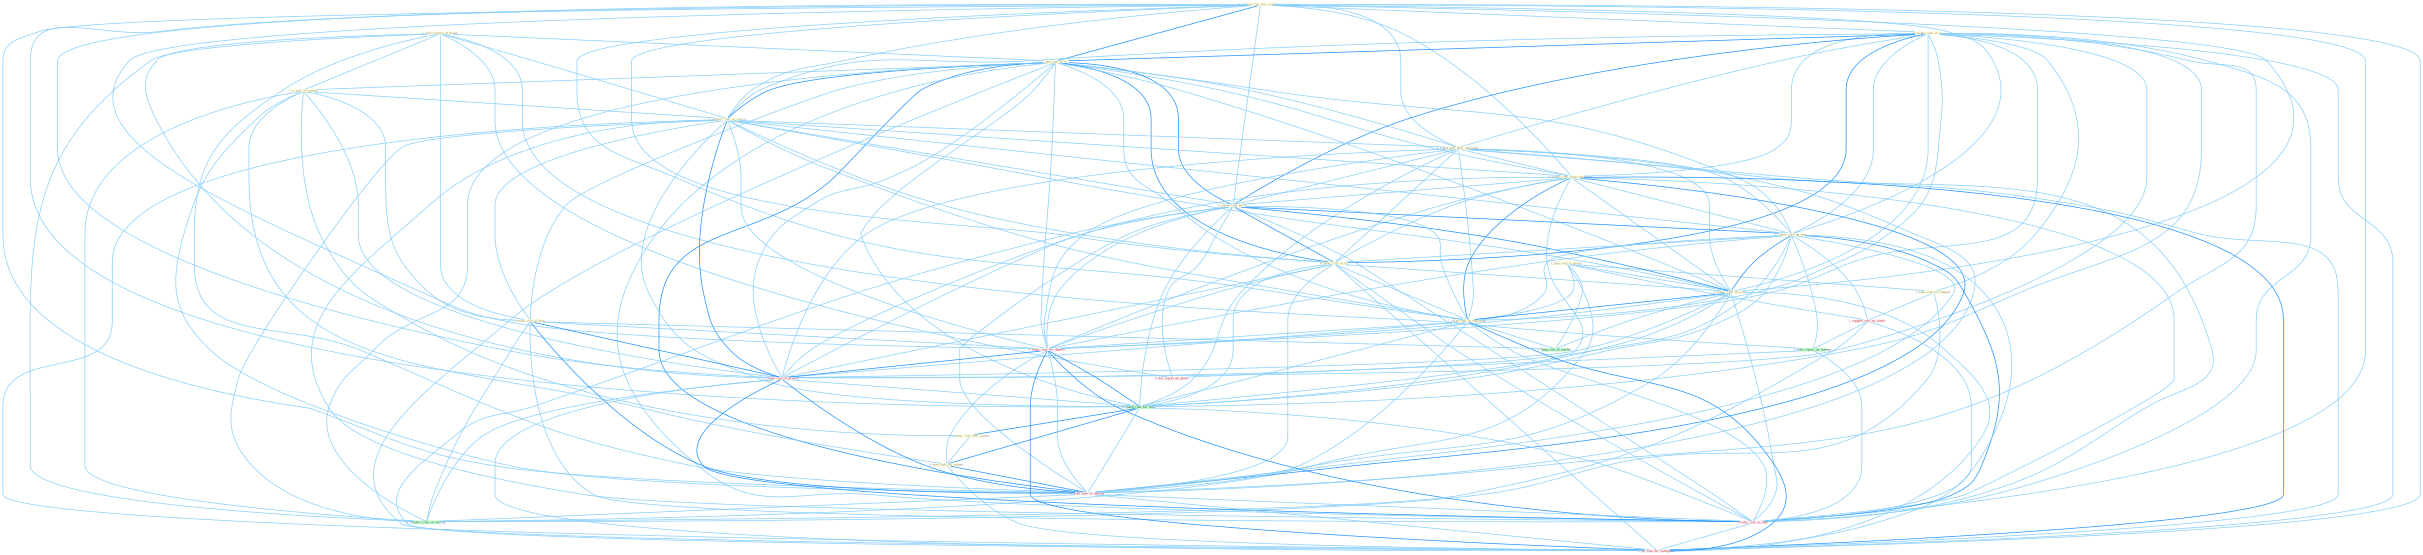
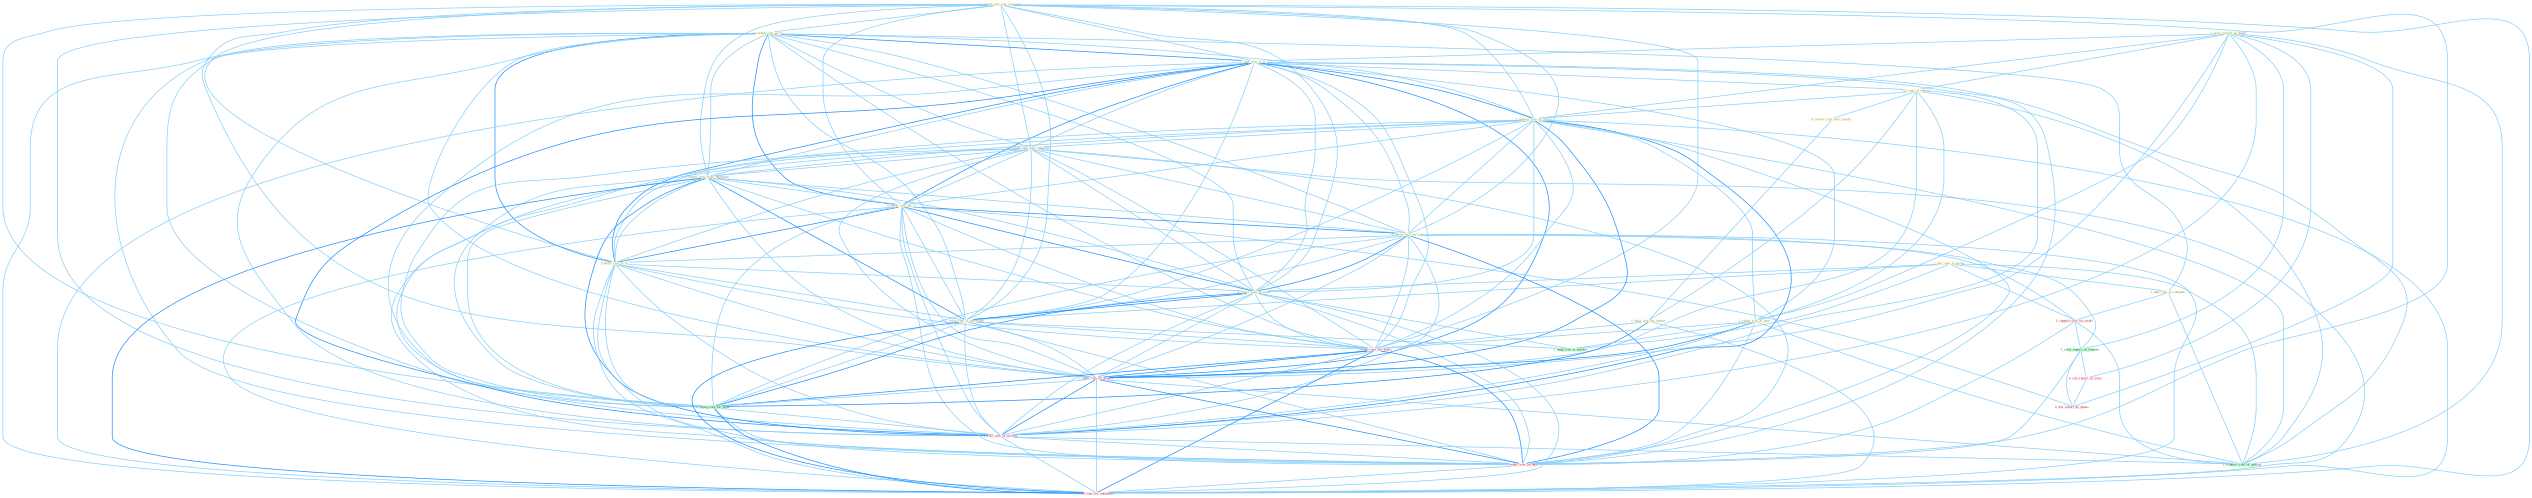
edge "0_exceed_rate_sinc_yearnum" -- "1_had_rate_of_%": color #1e90ff -> #87cefa
edge "1_had_rate_of_%" -- "1_reduc_rate_of_growth": color #87cefa -> #1e90ff
node "1_reduc_rate_for_deposit": label "1_reduc_rate_for_deposit" -> "1_reduc_rate_for_sourc"
edge "0_lower_rate_in_week" -- "0_charg_rate_for_time": color #87cefa -> #1e90ff
node "0_cite_report_as_sourc": added
edge "0_charg_rate_for_time" -- "0_review_rule_over_month": now "0_charg_rate_for_time" -- "1_lift_rate_for_entitynam"
edge "1_reduc_risk_of_have" -- "1_role_rate_of_increas": color #1e90ff -> #87cefa
edge "0_have_rule_for_attend" -- "1_role_rate_of_increas": now "1_support_rate_of_return" -- "1_role_rate_of_increas"
